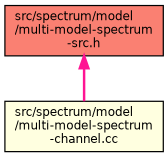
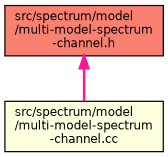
node "src/spectrum/model /multi-model-spectrum -src.h": label "src/spectrum/model /multi-model-spectrum -src.h" -> "src/spectrum/model /multi-model-spectrum -channel.h"
